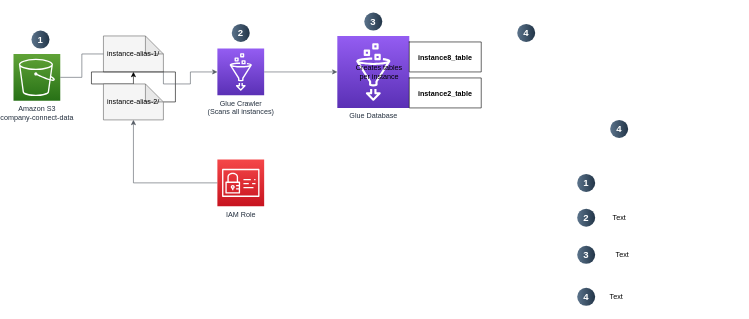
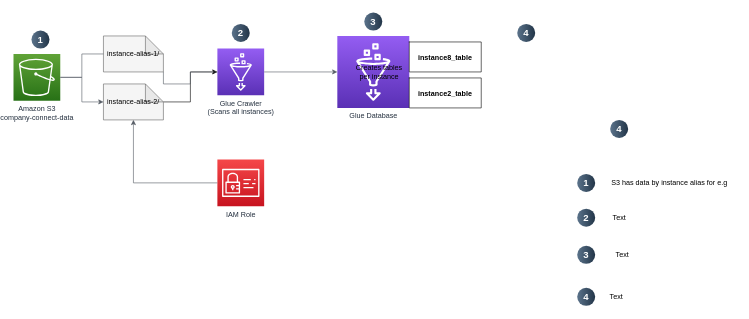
edge "instance-alias-1/" -> "Glue Crawler (Scans all instances)": arrowhead classic -> none
edge "instance-alias-2/" -> "instance-alias-1/": now "instance-alias-2/" -> "Glue Crawler (Scans all instances)"
edge "Amazon S3 company-connect-data" -> "instance-alias-2/": added
node "S3 has data by instance alias for e.g": added
